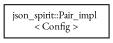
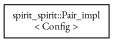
node "json_spirit::Pair_impl < Config >": label "json_spirit::Pair_impl < Config >" -> "spirit_spirit::Pair_impl < Config >"
